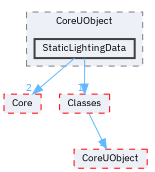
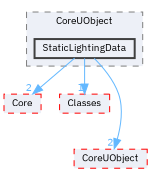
edge "Classes" -> "CoreUObject": now "StaticLightingData" -> "CoreUObject"
